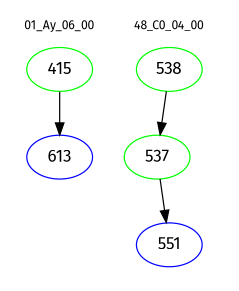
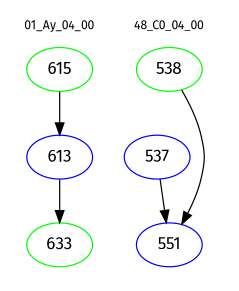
cluster "01_Ay_06_00": label "01_Ay_06_00" -> "01_Ay_04_00"
node "415": label "415" -> "615"
edge "538" -> "537": now "538" -> "551"
node "537": color green -> blue
node "633": added
